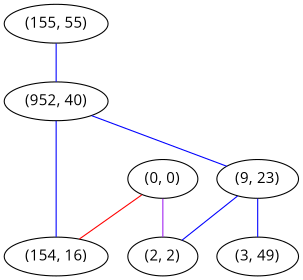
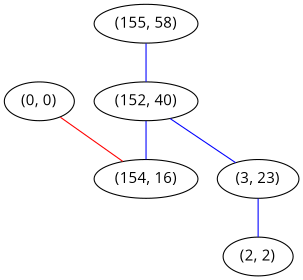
node "(155, 55)": label "(155, 55)" -> "(155, 58)"
node "(952, 40)": label "(952, 40)" -> "(152, 40)"
node "(9, 23)": label "(9, 23)" -> "(3, 23)"
edge "(0, 0)" -- "(2, 2)": removed
node "(3, 49)": removed
